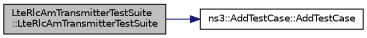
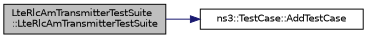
node "ns3::AddTestCase::AddTestCase": label "ns3::AddTestCase::AddTestCase" -> "ns3::TestCase::AddTestCase"
